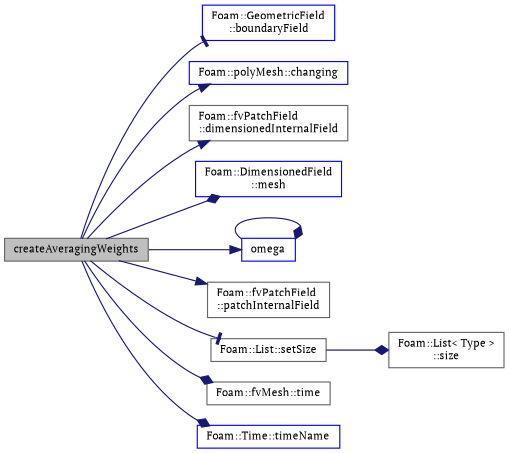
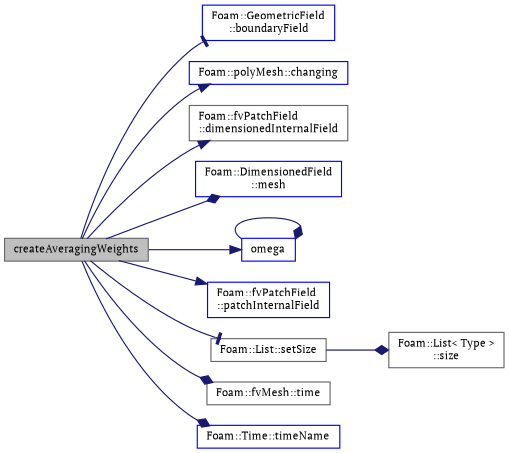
node "Foam::fvPatchField ::patchInternalField": color gray40 -> blue
